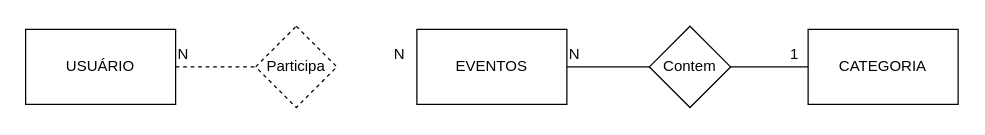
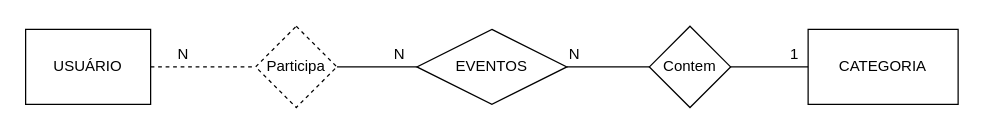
node "USUÁRIO": size 150x75 -> 125x75
edge "Participa" -- "EVENTOS": added
node "EVENTOS": shape rectangle -> diamond
